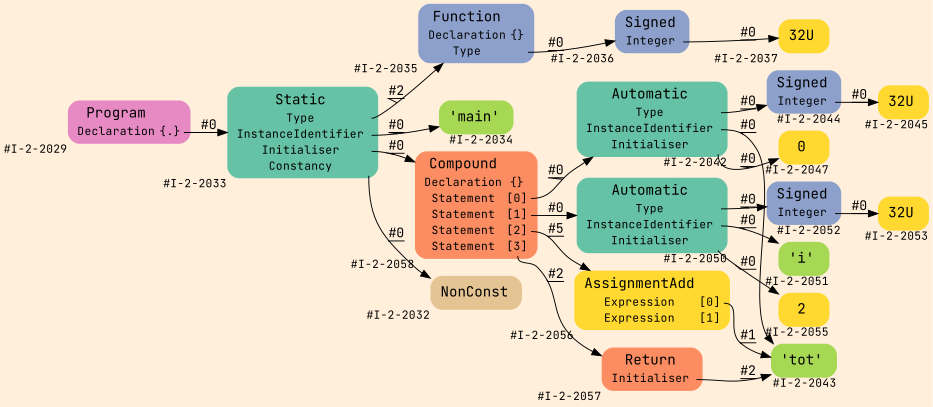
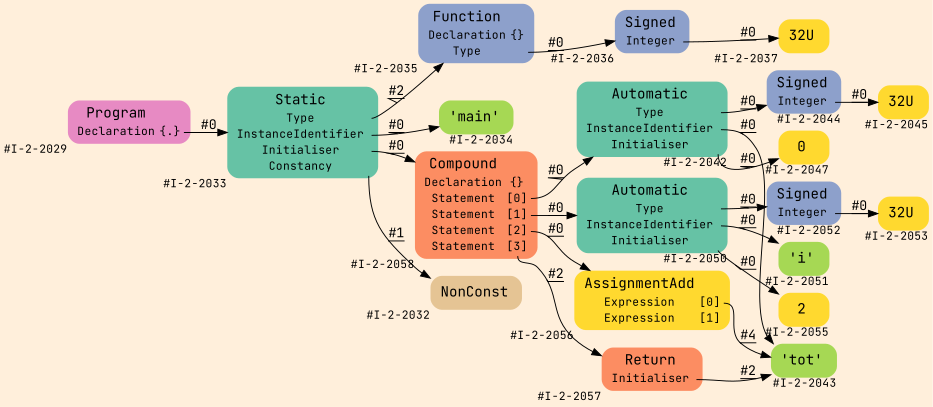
edge "Compound" -> "AssignmentAdd": label "#5" -> "#0"
edge "Static" -> "NonConst": label "#0" -> "#1"
edge "AssignmentAdd" -> "'tot'": label "#1" -> "#4"
